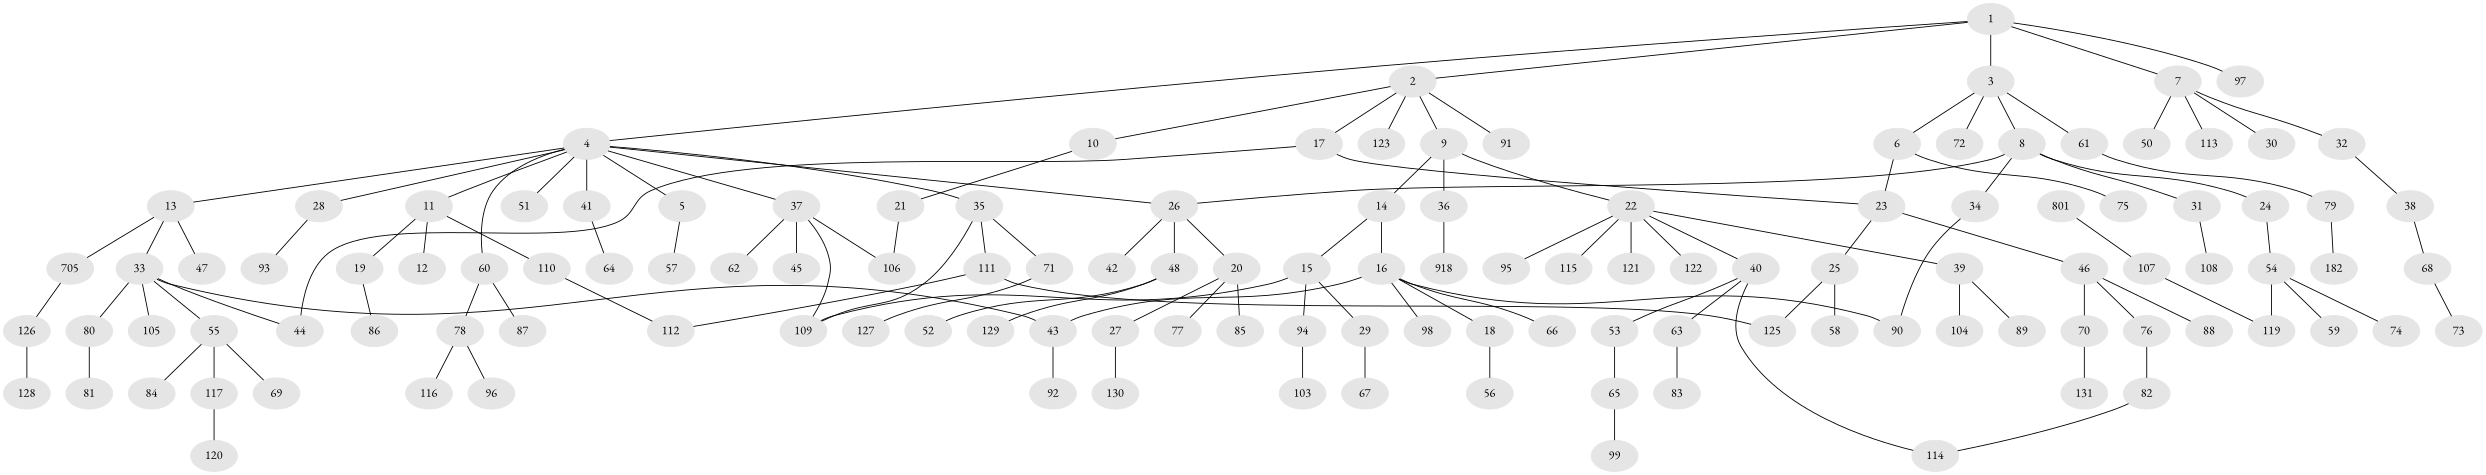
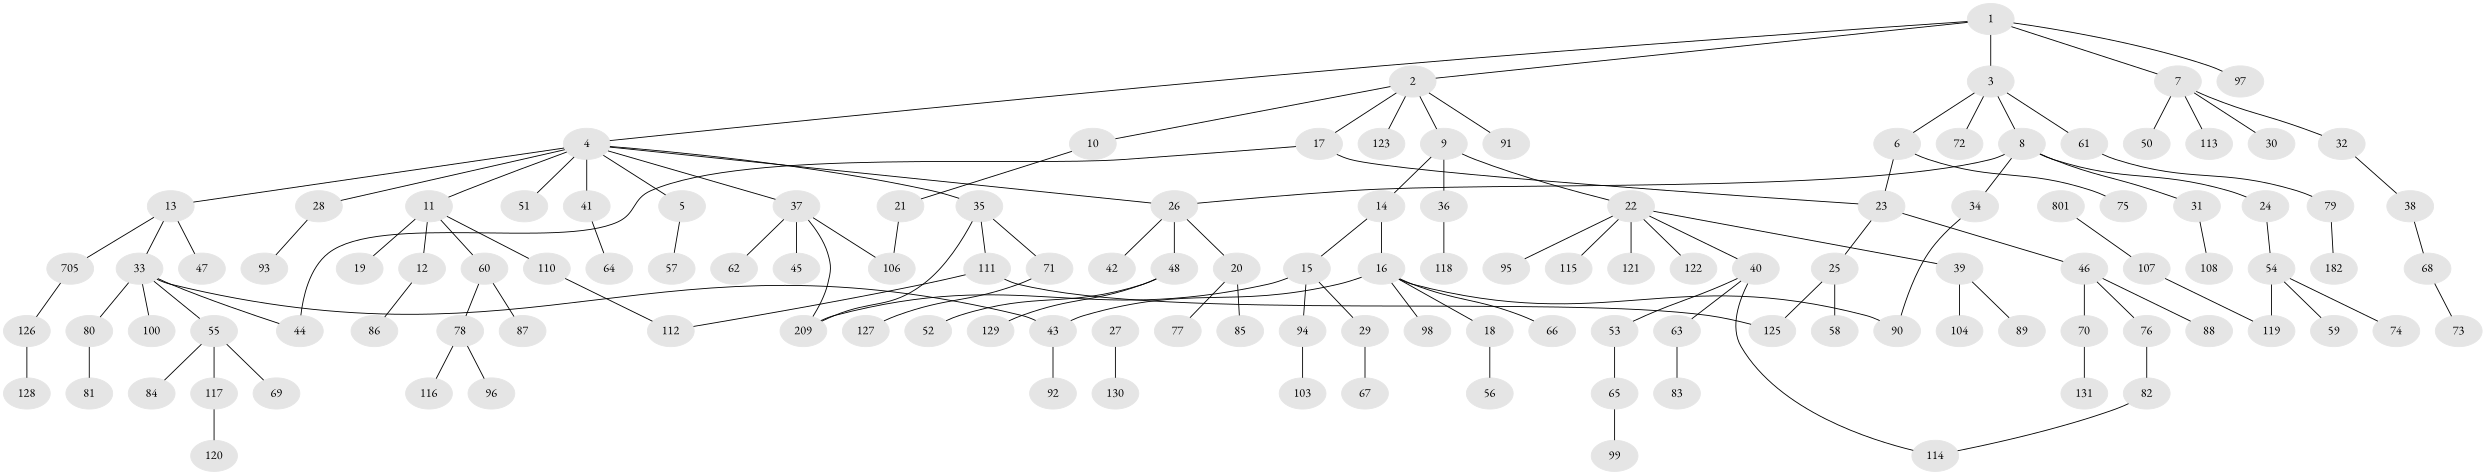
edge "4" -- "60": now "11" -- "60"
node "918": label "918" -> "118"
edge "19" -- "86": now "12" -- "86"
edge "20" -- "27": removed
node "105": label "105" -> "100"
node "109": label "109" -> "209"
